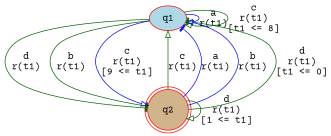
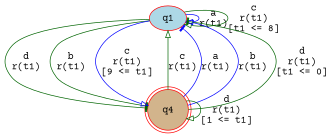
node "q2": label "q2" -> "q4"
